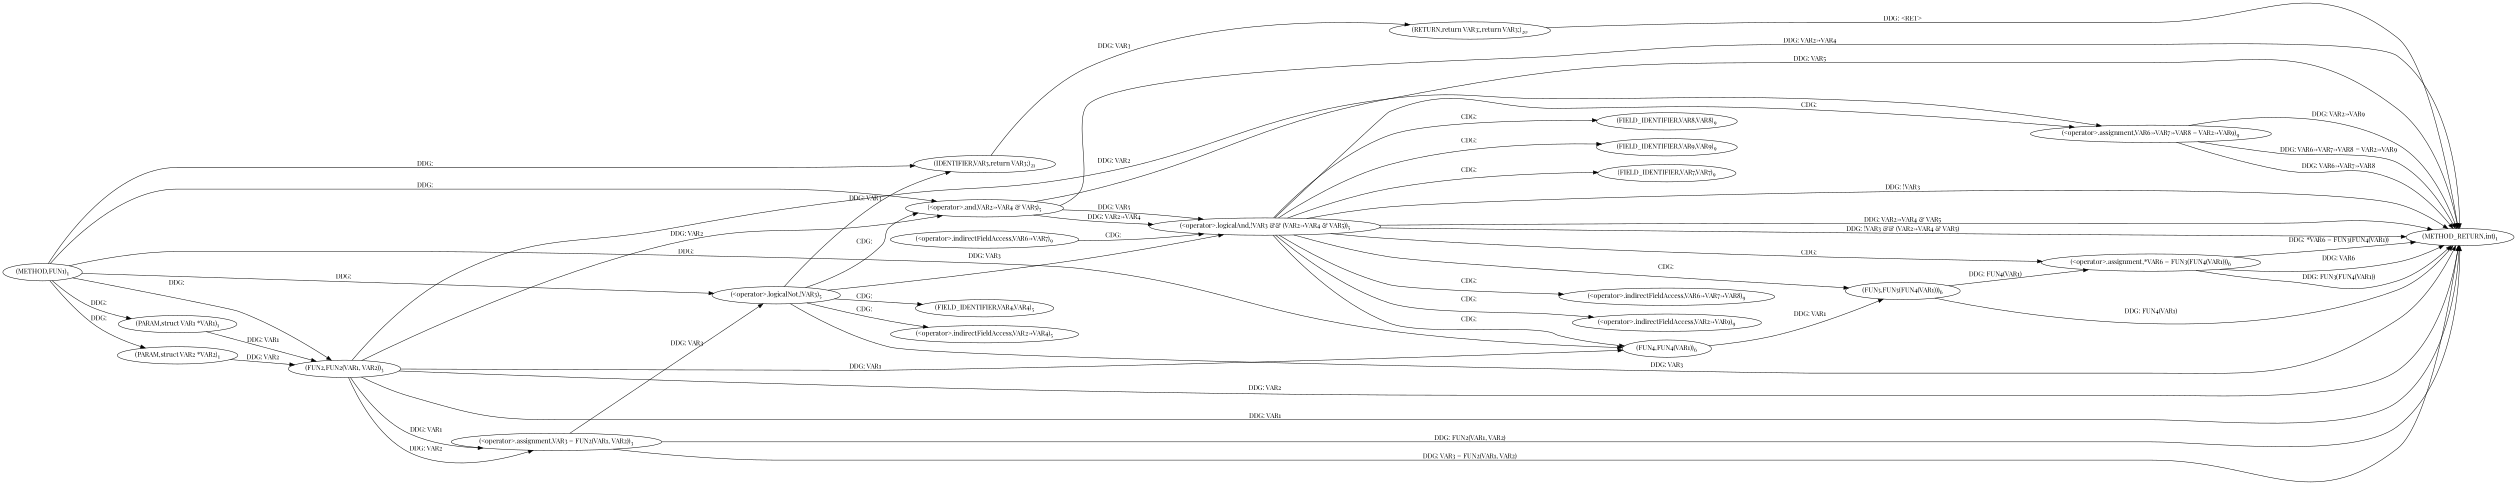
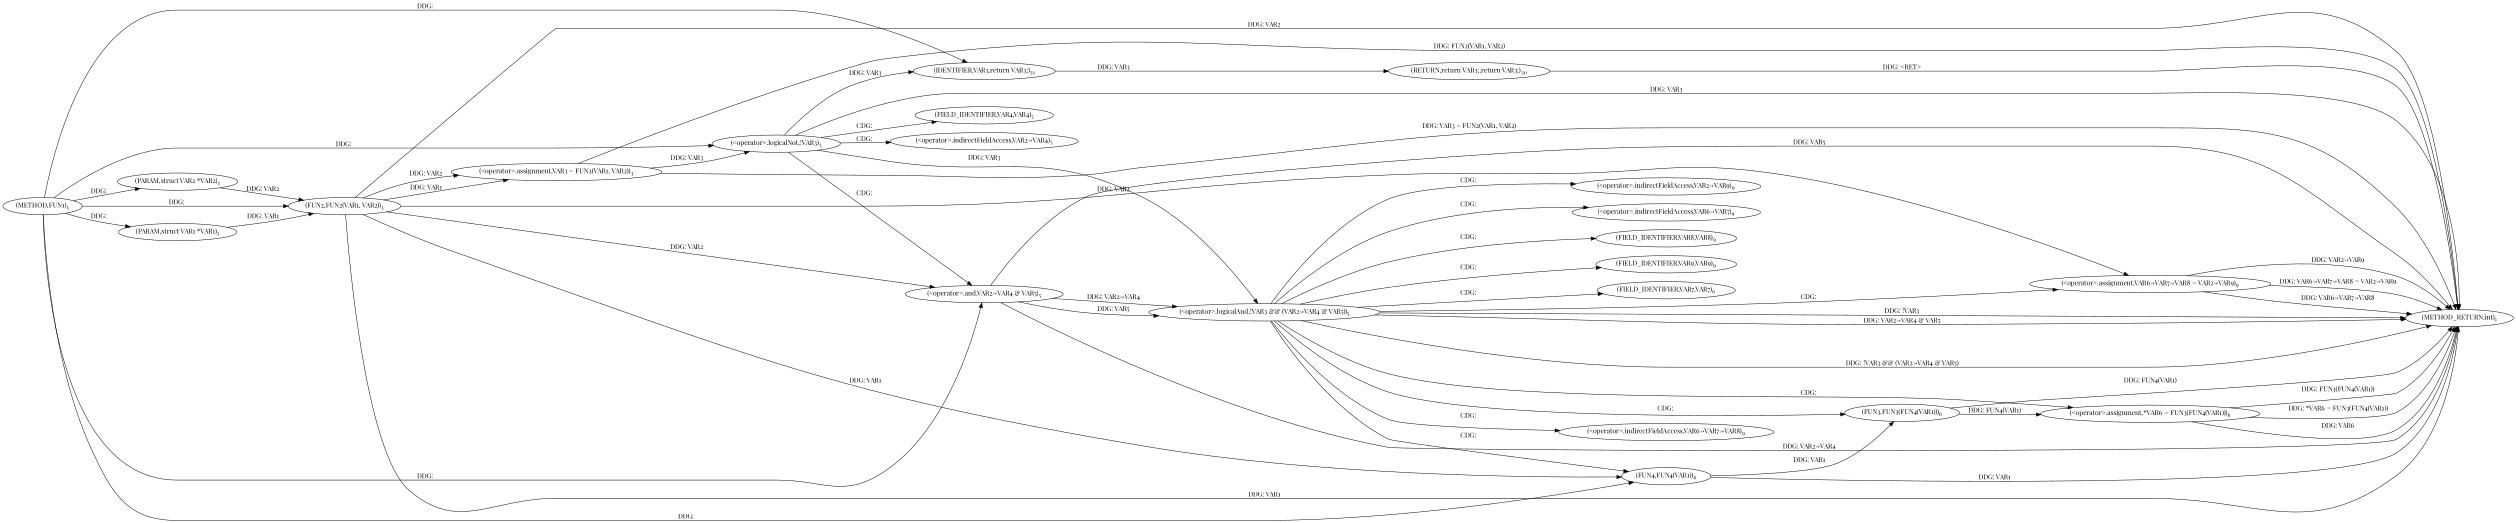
edge "(<operator>.indirectFieldAccess,VAR6->VAR7)" -> "(<operator>.logicalAnd,!VAR3 && (VAR2->VAR4 & VAR5))": reversed
edge "(FUN4,FUN4(VAR1))" -> "(METHOD_RETURN,int)": added, label "DDG: VAR1"
